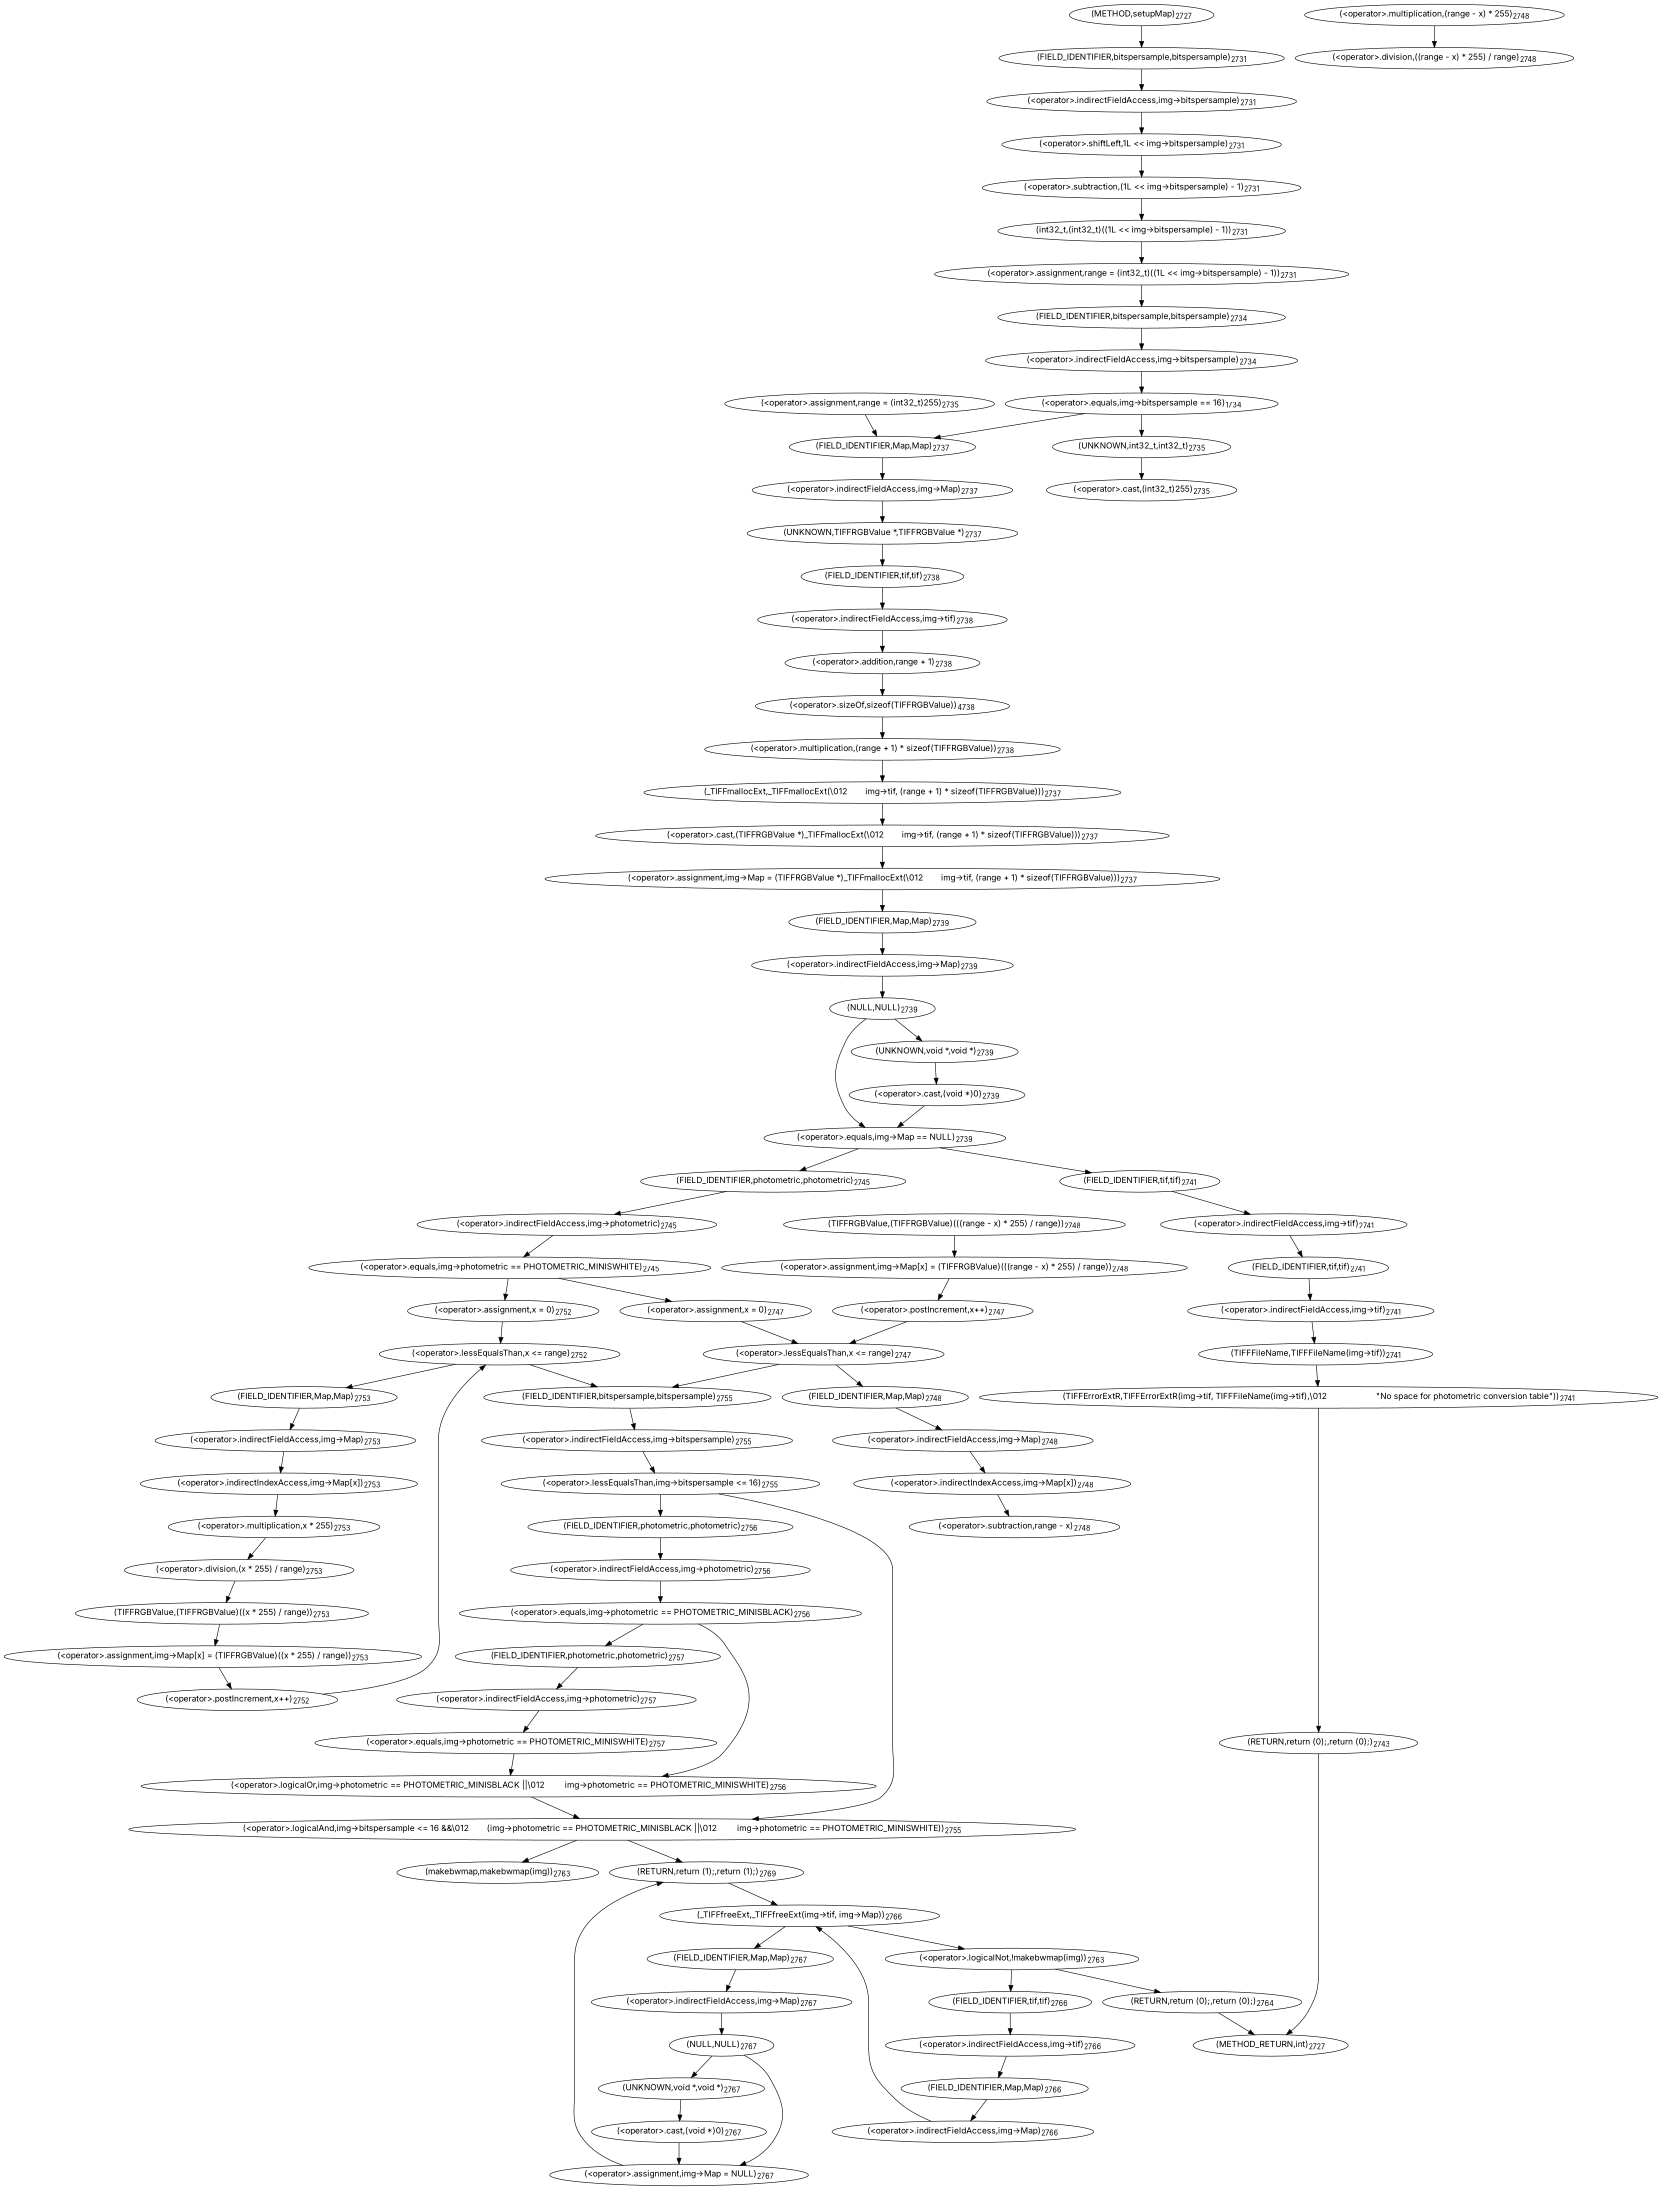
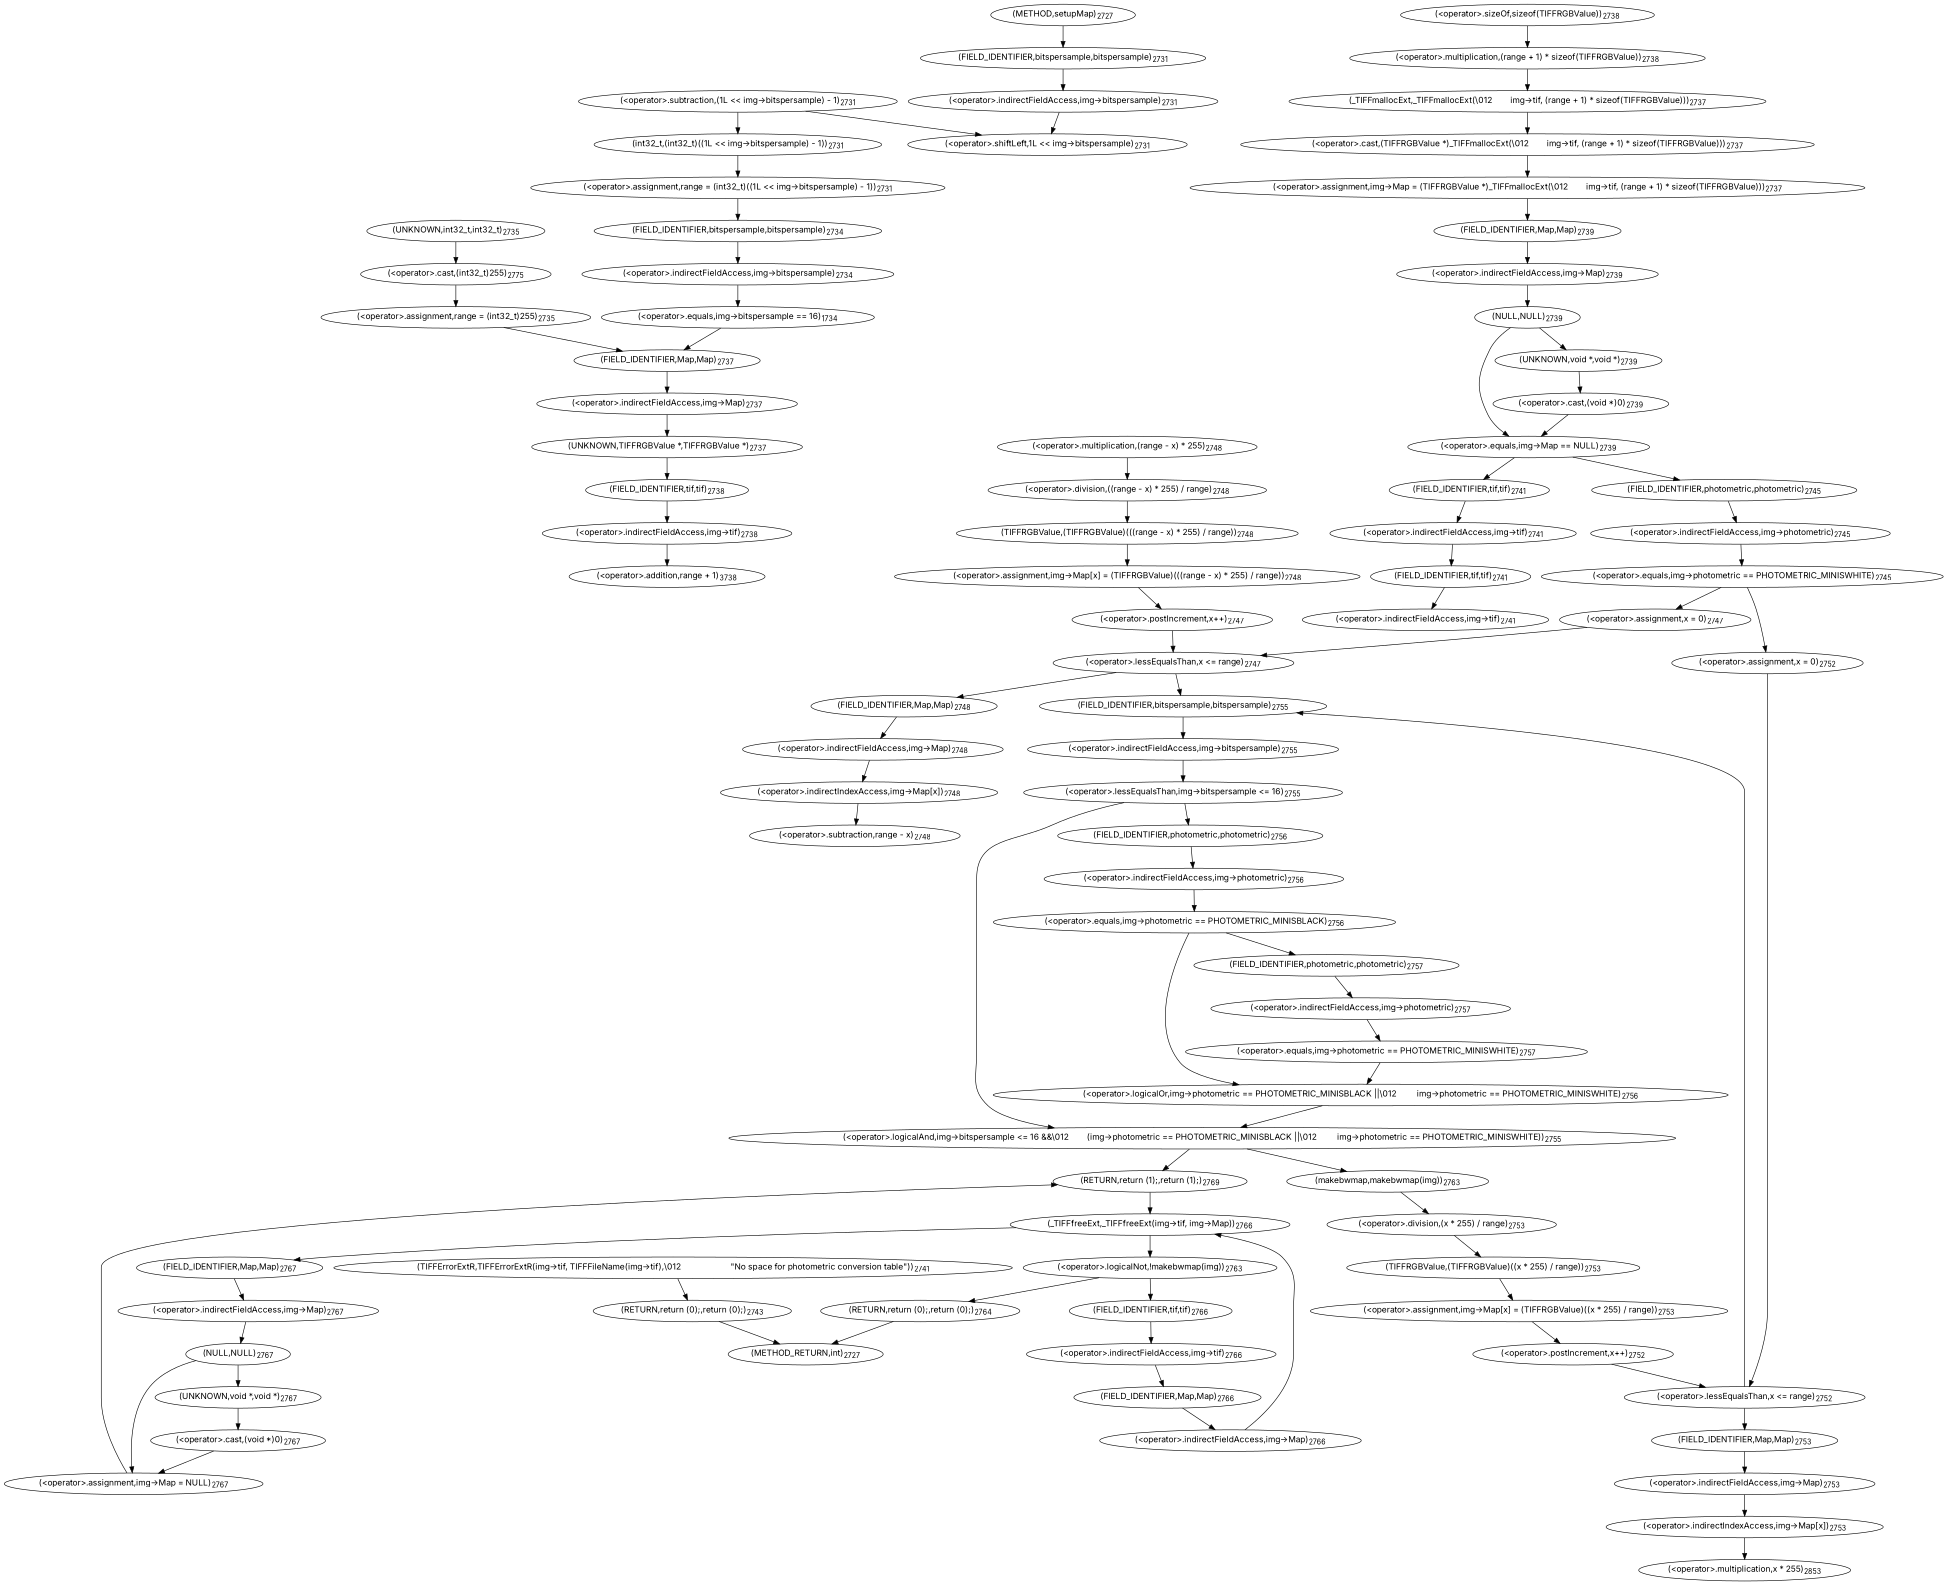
edge "(<operator>.shiftLeft,1L << img->bitspersample)" -> "(<operator>.subtraction,(1L << img->bitspersample) - 1)": reversed
edge "(<operator>.cast,(int32_t)255)" -> "(<operator>.assignment,range = (int32_t)255)": added
edge "(<operator>.equals,img->bitspersample == 16)" -> "(UNKNOWN,int32_t,int32_t)": removed
node "(<operator>.cast,(int32_t)255)": text "2735" -> "2775"
edge "(<operator>.division,((range - x) * 255) / range)" -> "(TIFFRGBValue,(TIFFRGBValue)(((range - x) * 255) / range))": added
node "(<operator>.addition,range + 1)": text "2738" -> "3738"
edge "(<operator>.addition,range + 1)" -> "(<operator>.sizeOf,sizeof(TIFFRGBValue))": removed
node "(<operator>.sizeOf,sizeof(TIFFRGBValue))": text "4738" -> "2738"
node "(TIFFFileName,TIFFFileName(img->tif))": removed
node "(<operator>.multiplication,x * 255)": text "2753" -> "2853"
edge "(<operator>.multiplication,x * 255)" -> "(<operator>.division,(x * 255) / range)": now "(makebwmap,makebwmap(img))" -> "(<operator>.division,(x * 255) / range)"
